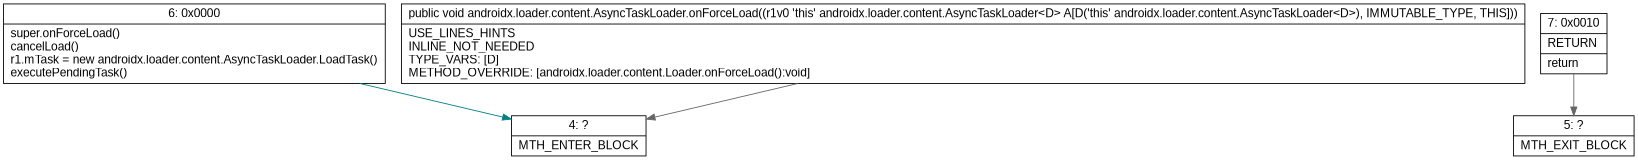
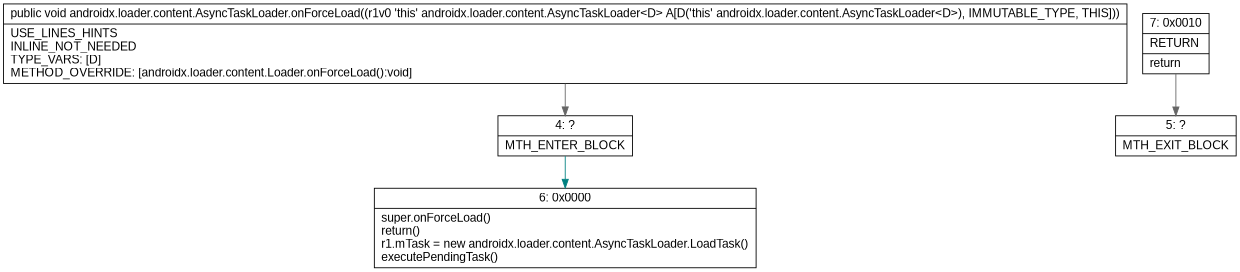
node "6: 0x0000": text "cancelLoad()" -> "return()"
edge "6: 0x0000" -> "4: ?": reversed
